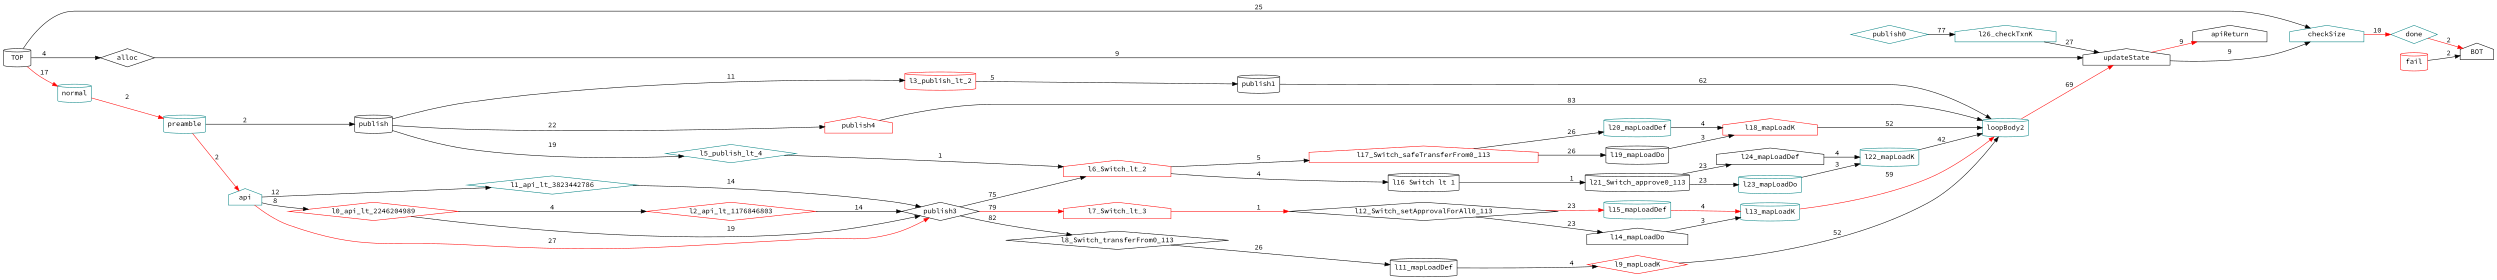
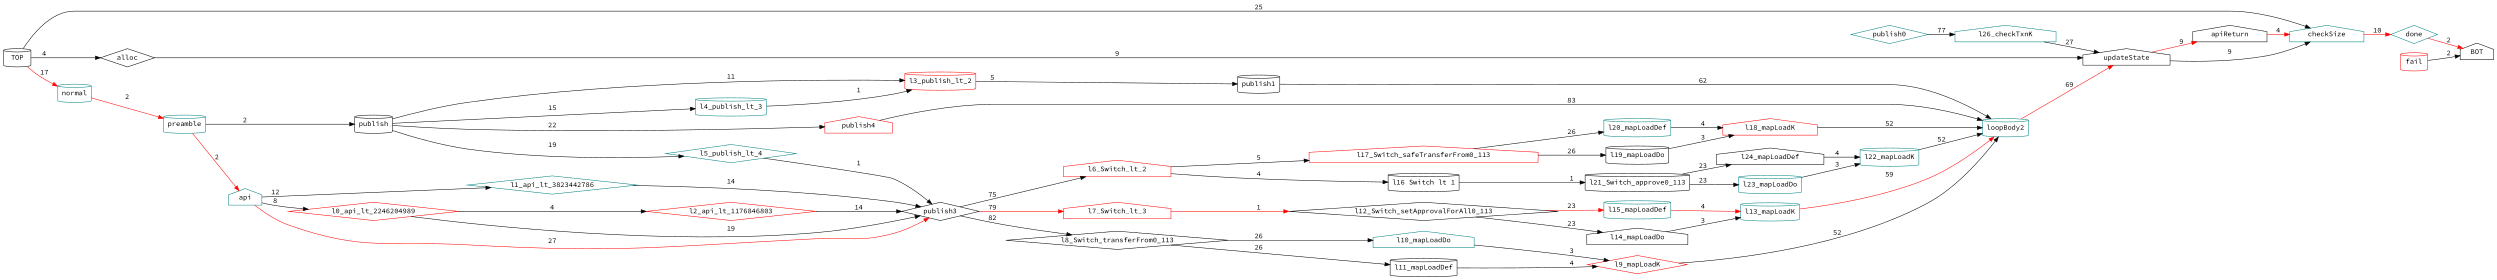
edge "apiReturn" -> "checkSize": added, label "4"
node "l4_publish_lt_3": added
edge "l22_mapLoadK" -> "loopBody2": label "42" -> "52"
edge "l5_publish_lt_4" -> "l6_Switch_lt_2": now "l5_publish_lt_4" -> "publish3"
node "l10_mapLoadDo": added
